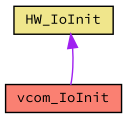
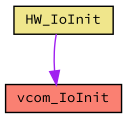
edge "vcom_IoInit" -> "HW_IoInit": reversed
